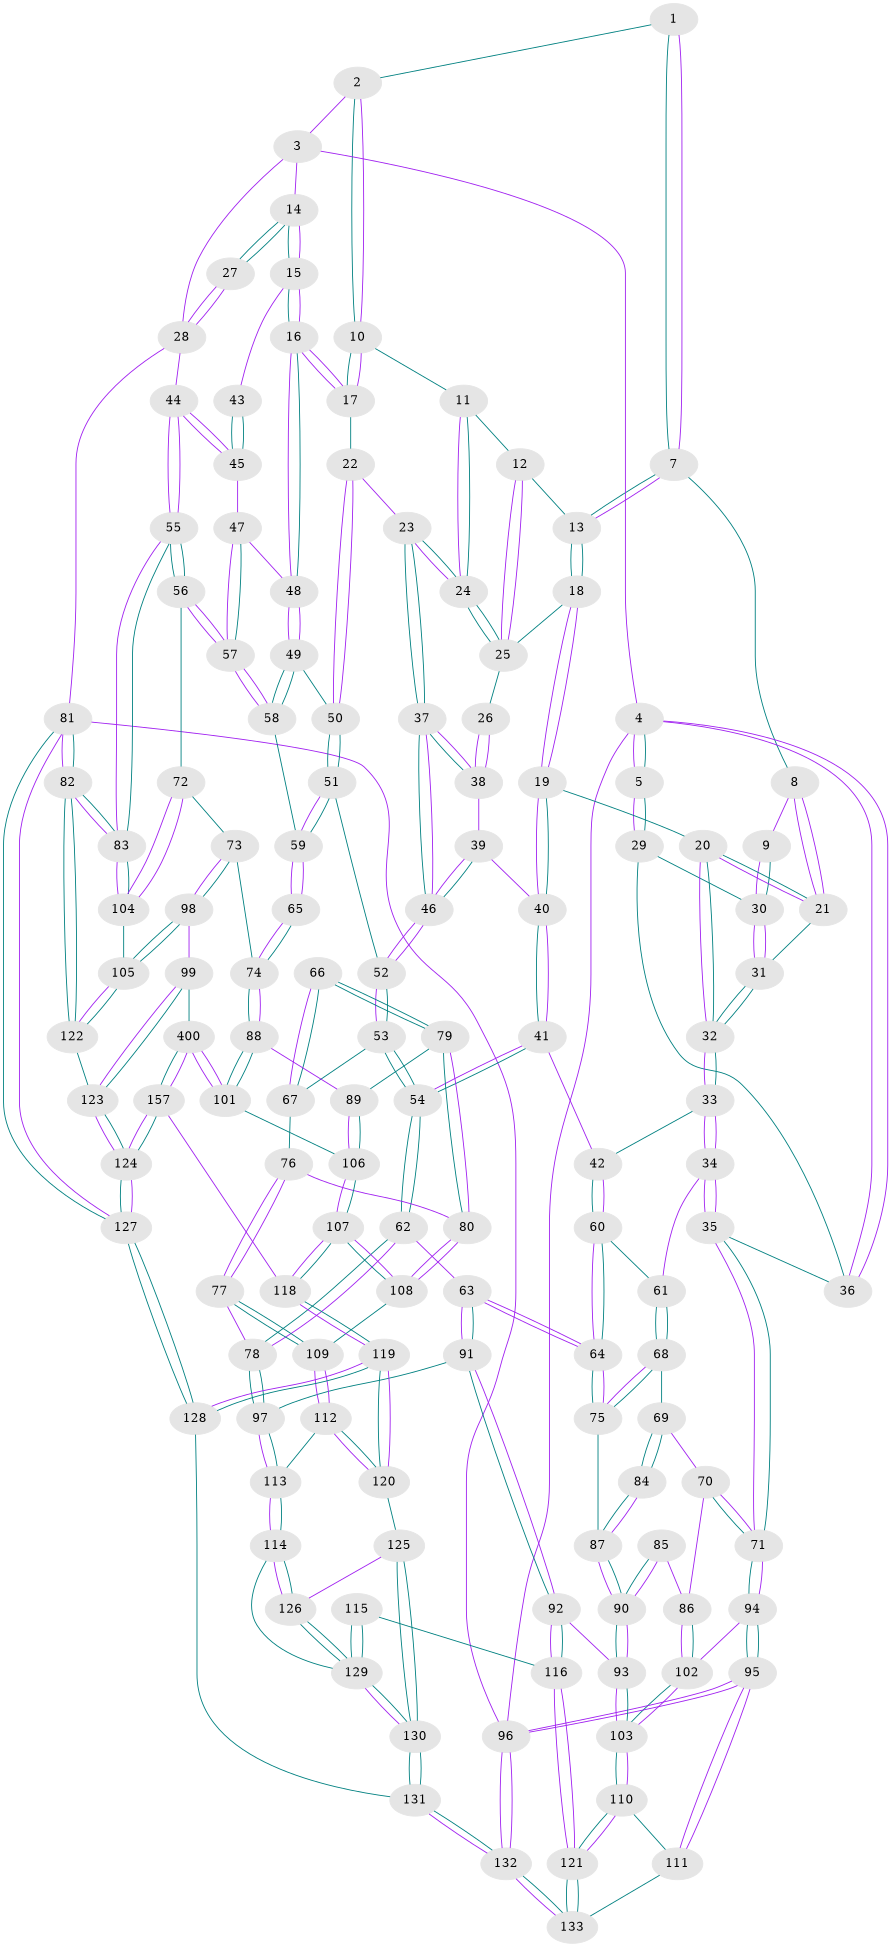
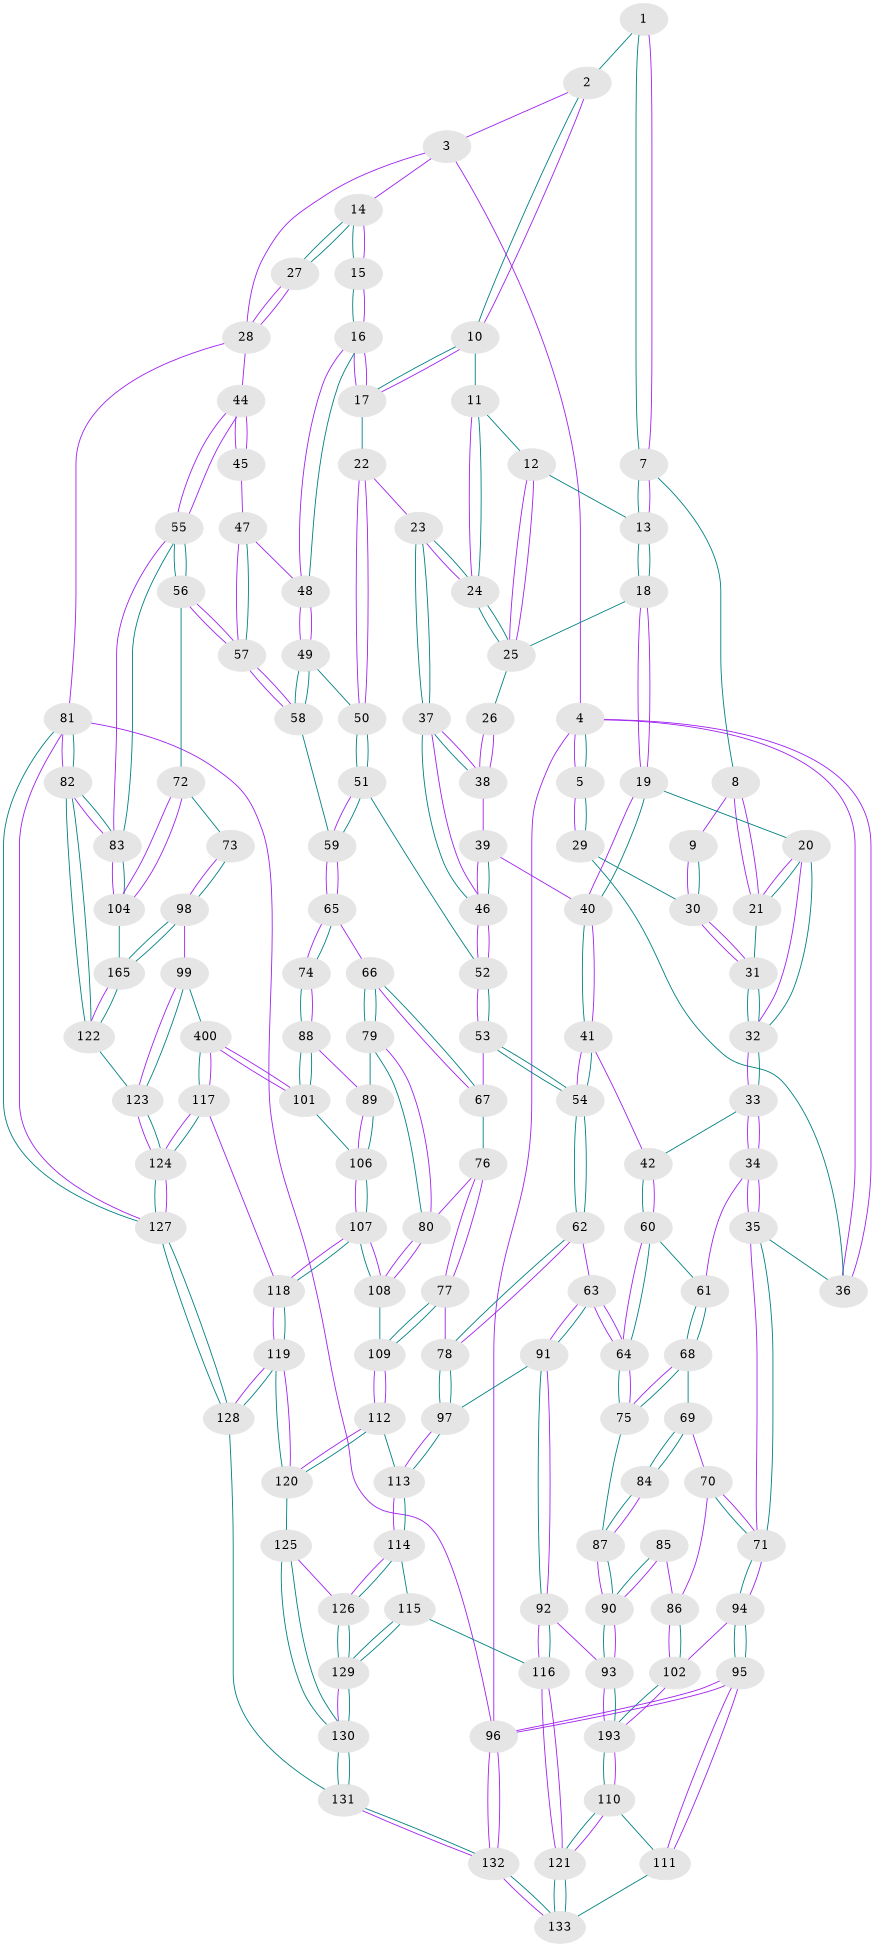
node "43": removed
edge "73" -- "74": removed
edge "65" -- "66": added
node "105": label "105" -> "165"
edge "53" -- "67": color teal -> purple
node "157": label "157" -> "117"
edge "114" -- "129": now "114" -- "115"
node "103": label "103" -> "193"
